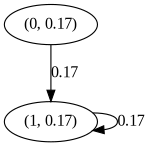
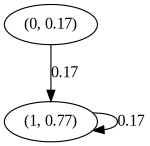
node "(1, 0.17)": label "(1, 0.17)" -> "(1, 0.77)"
